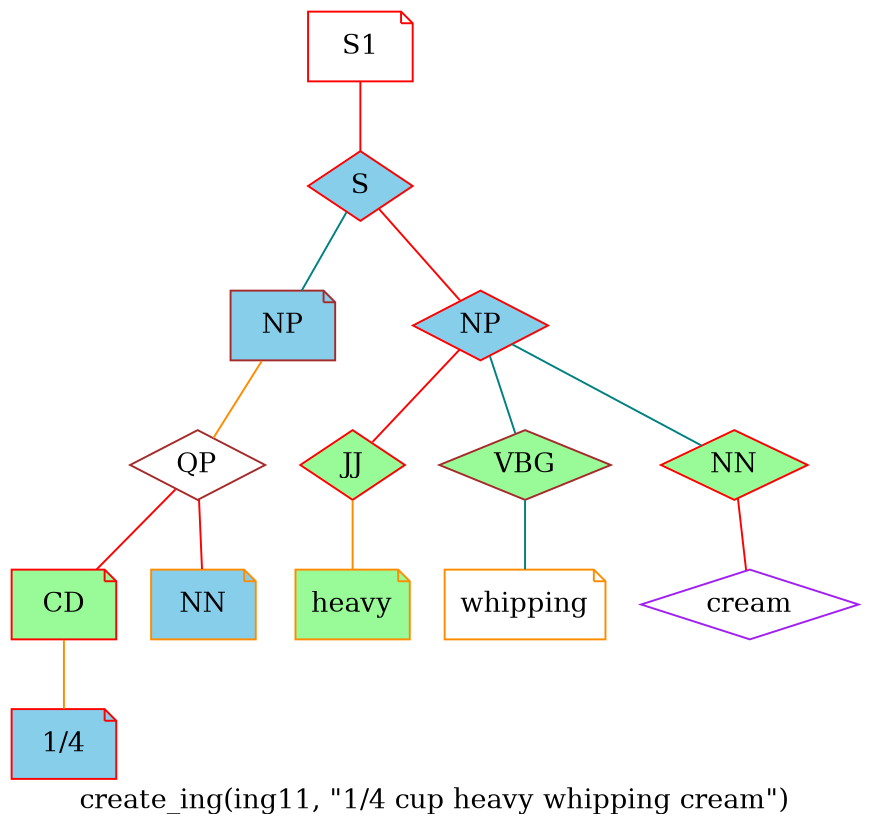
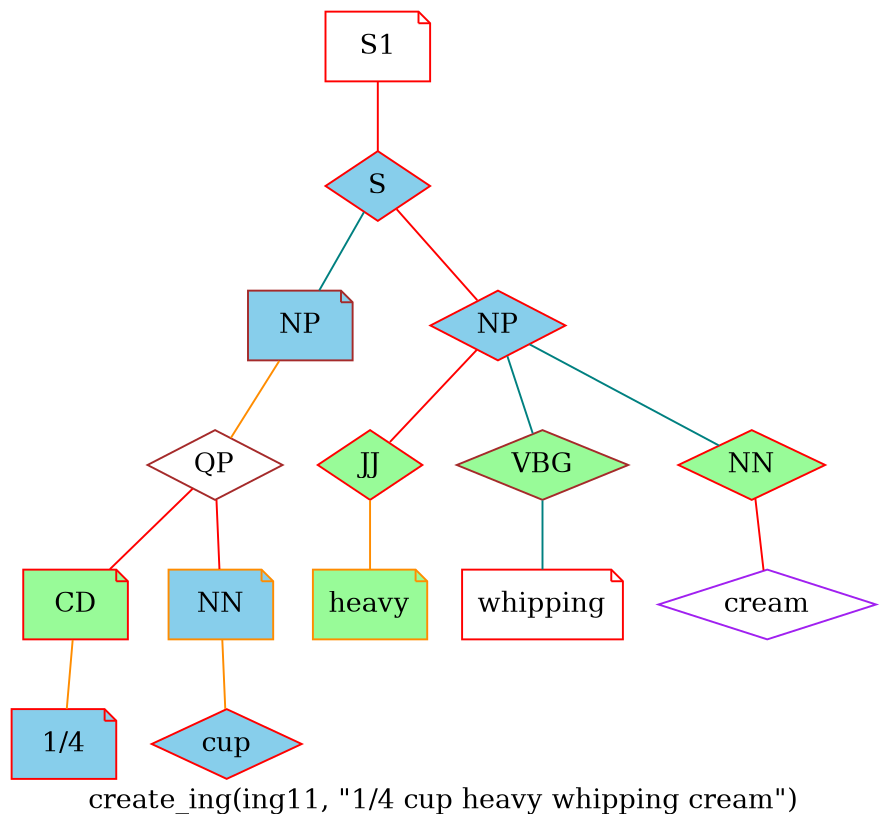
node "whipping": color darkorange -> red
node "cup": added
